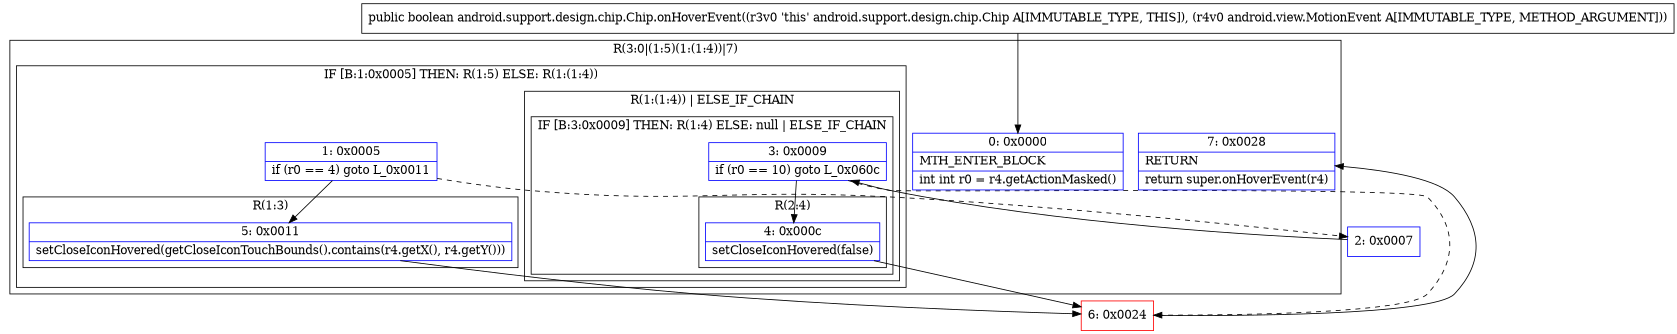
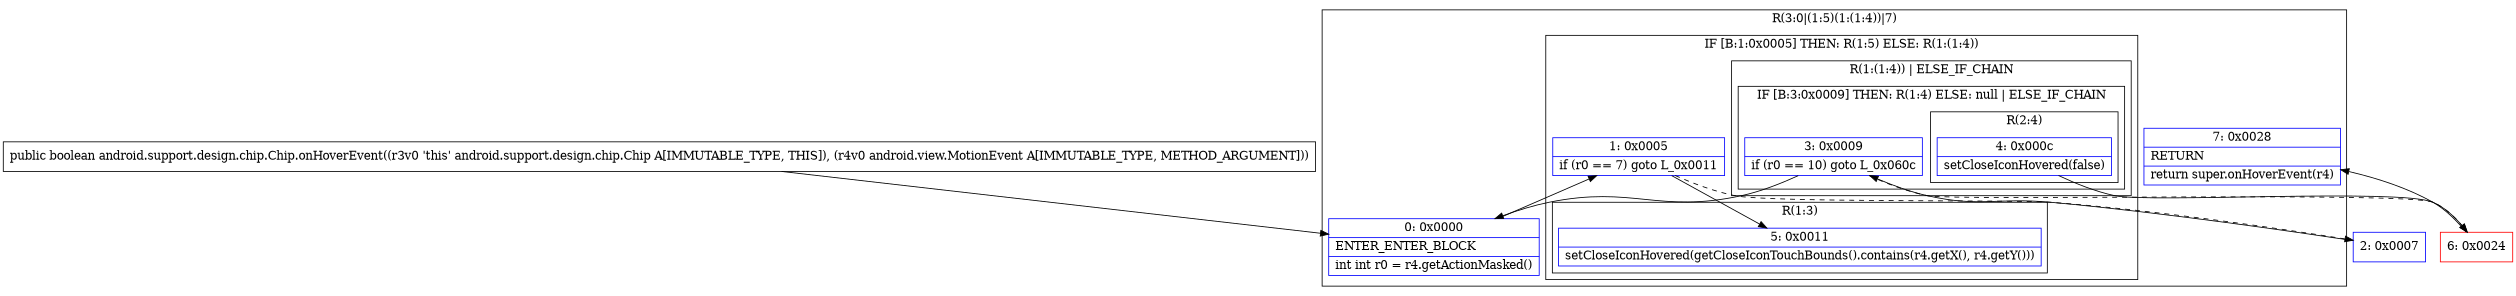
node "0: 0x0000": text "MTH_ENTER_BLOCK" -> "ENTER_ENTER_BLOCK"
node "1: 0x0005": text "if (r0 == 4) goto L_0x0011" -> "if (r0 == 7) goto L_0x0011"
edge "0: 0x0000" -> "1: 0x0005": added
edge "3: 0x0009" -> "4: 0x000c": now "3: 0x0009" -> "0: 0x0000"
edge "5: 0x0011" -> "6: 0x0024": removed
